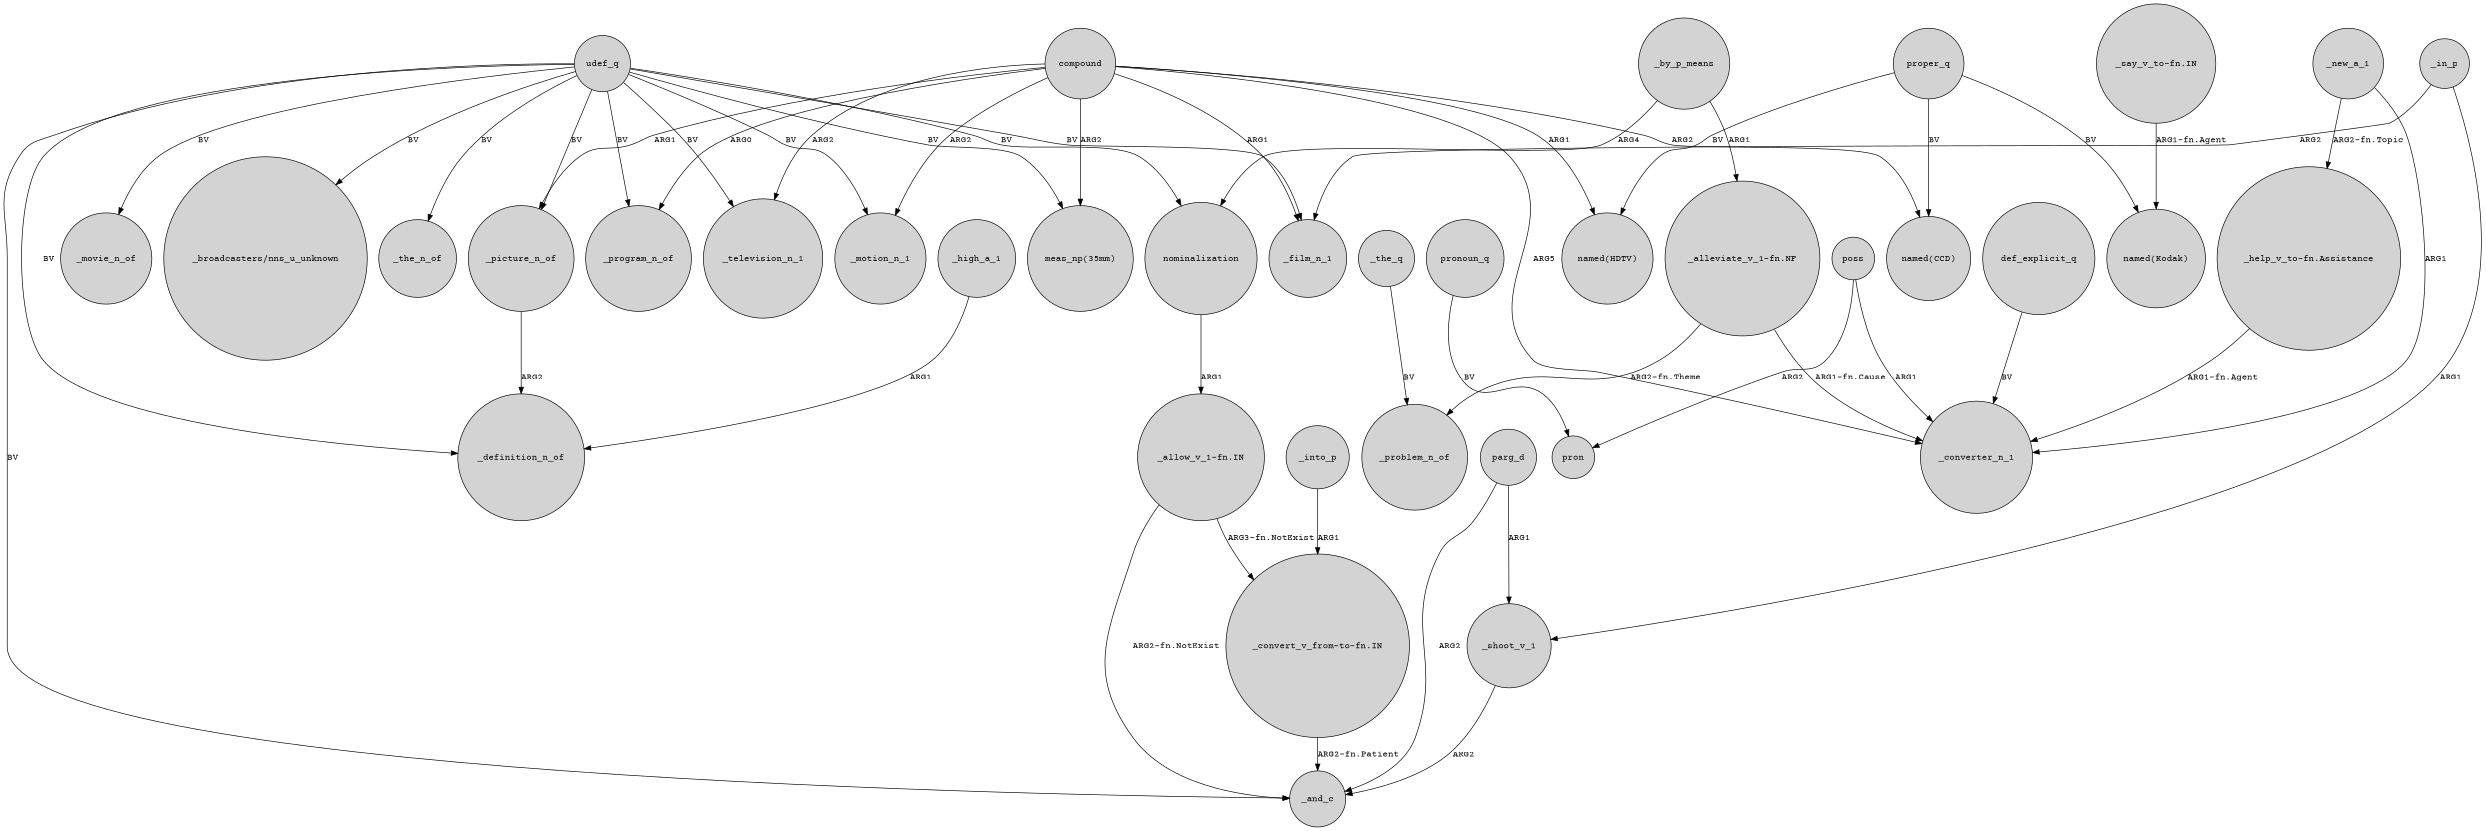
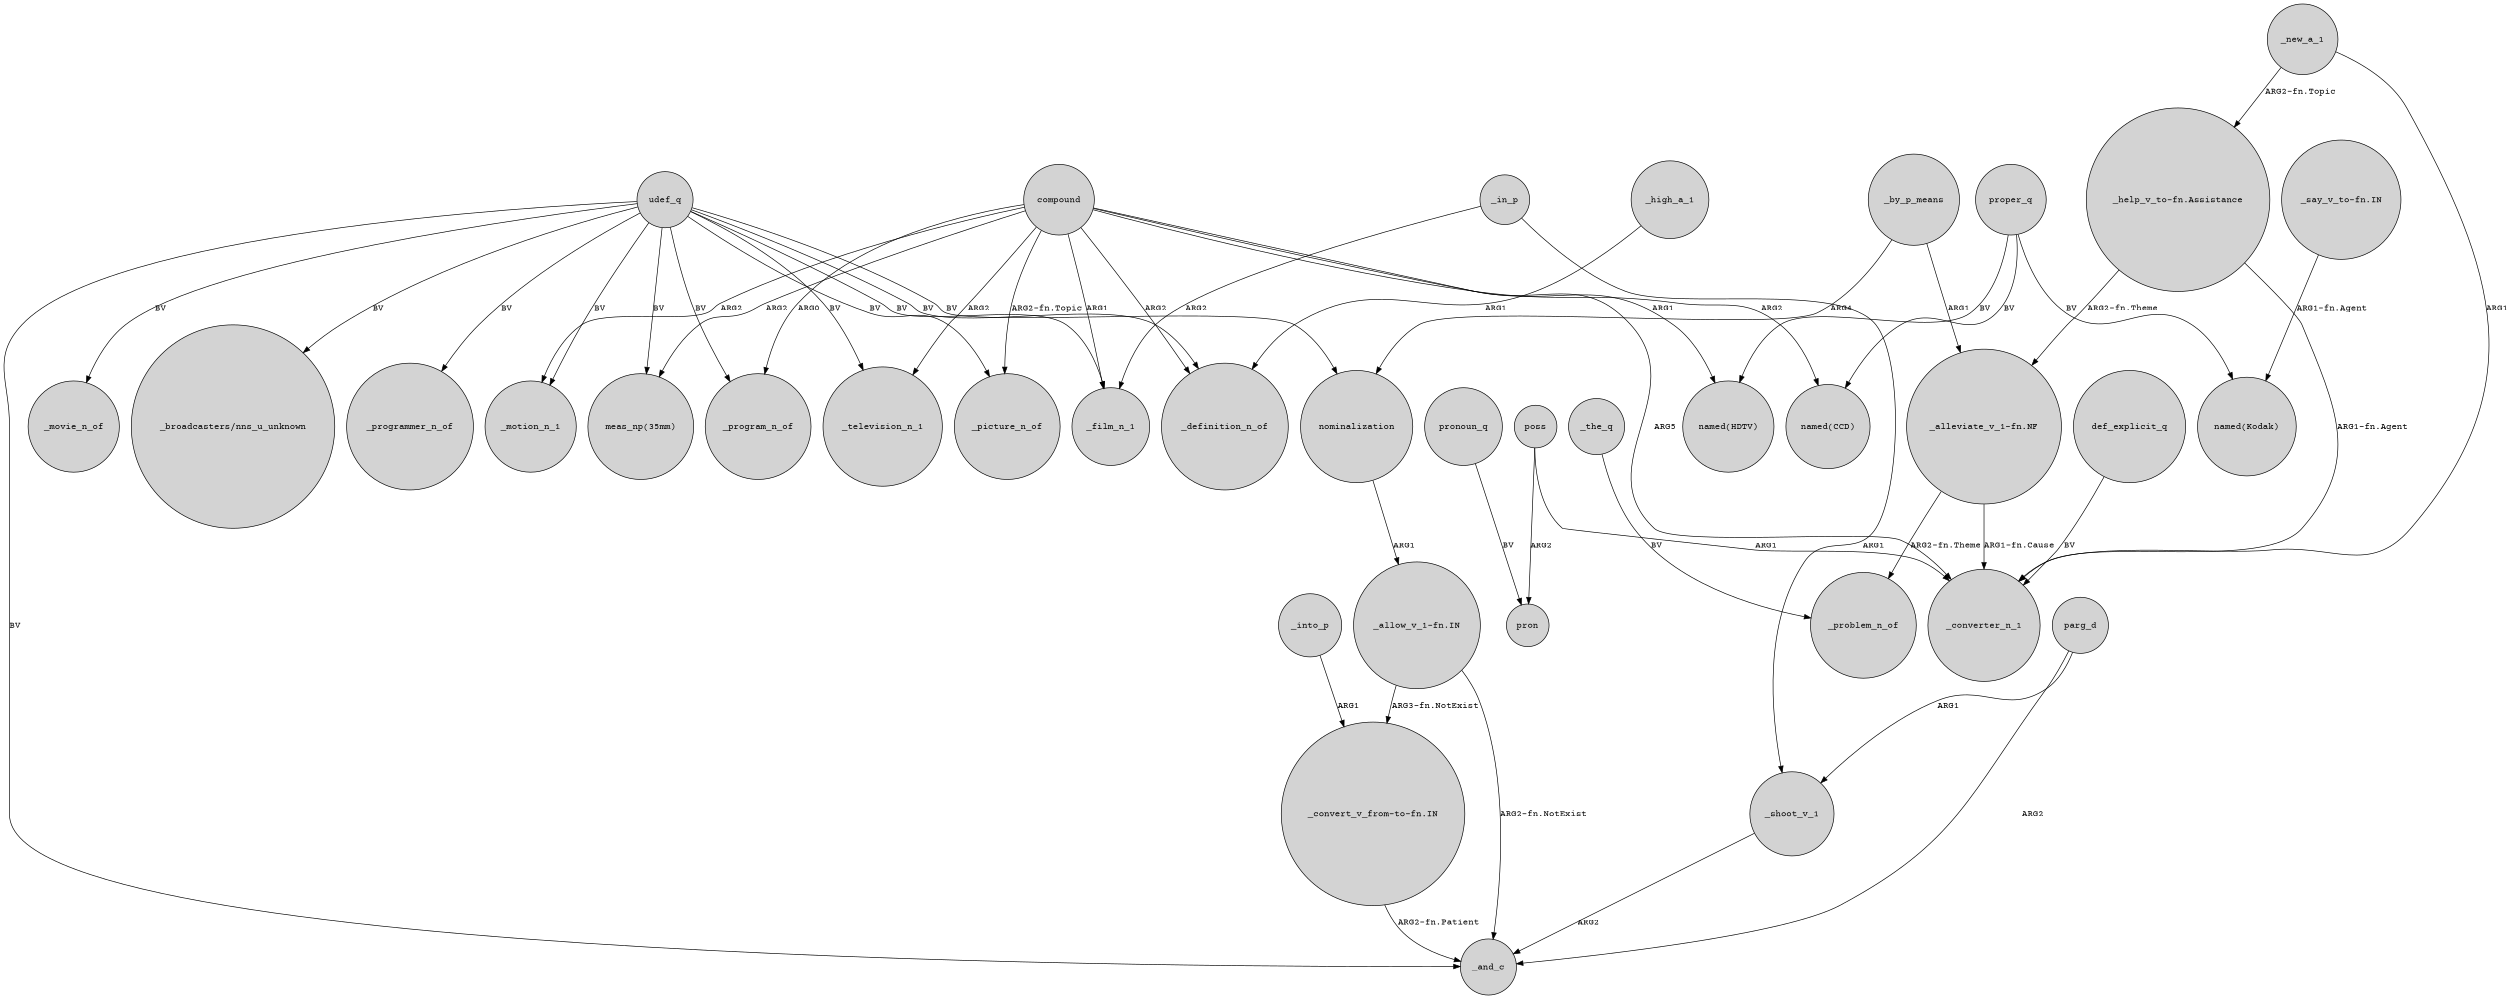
edge "compound" -> "_picture_n_of": label "ARG1" -> "ARG2-fn.Topic"
node "_the_n_of": label "_the_n_of" -> "_programmer_n_of"
edge "_help_v_to-fn.Assistance" -> "_alleviate_v_1-fn.NF": added, label "ARG2-fn.Theme"
edge "_picture_n_of" -> "_definition_n_of": now "compound" -> "_definition_n_of"
